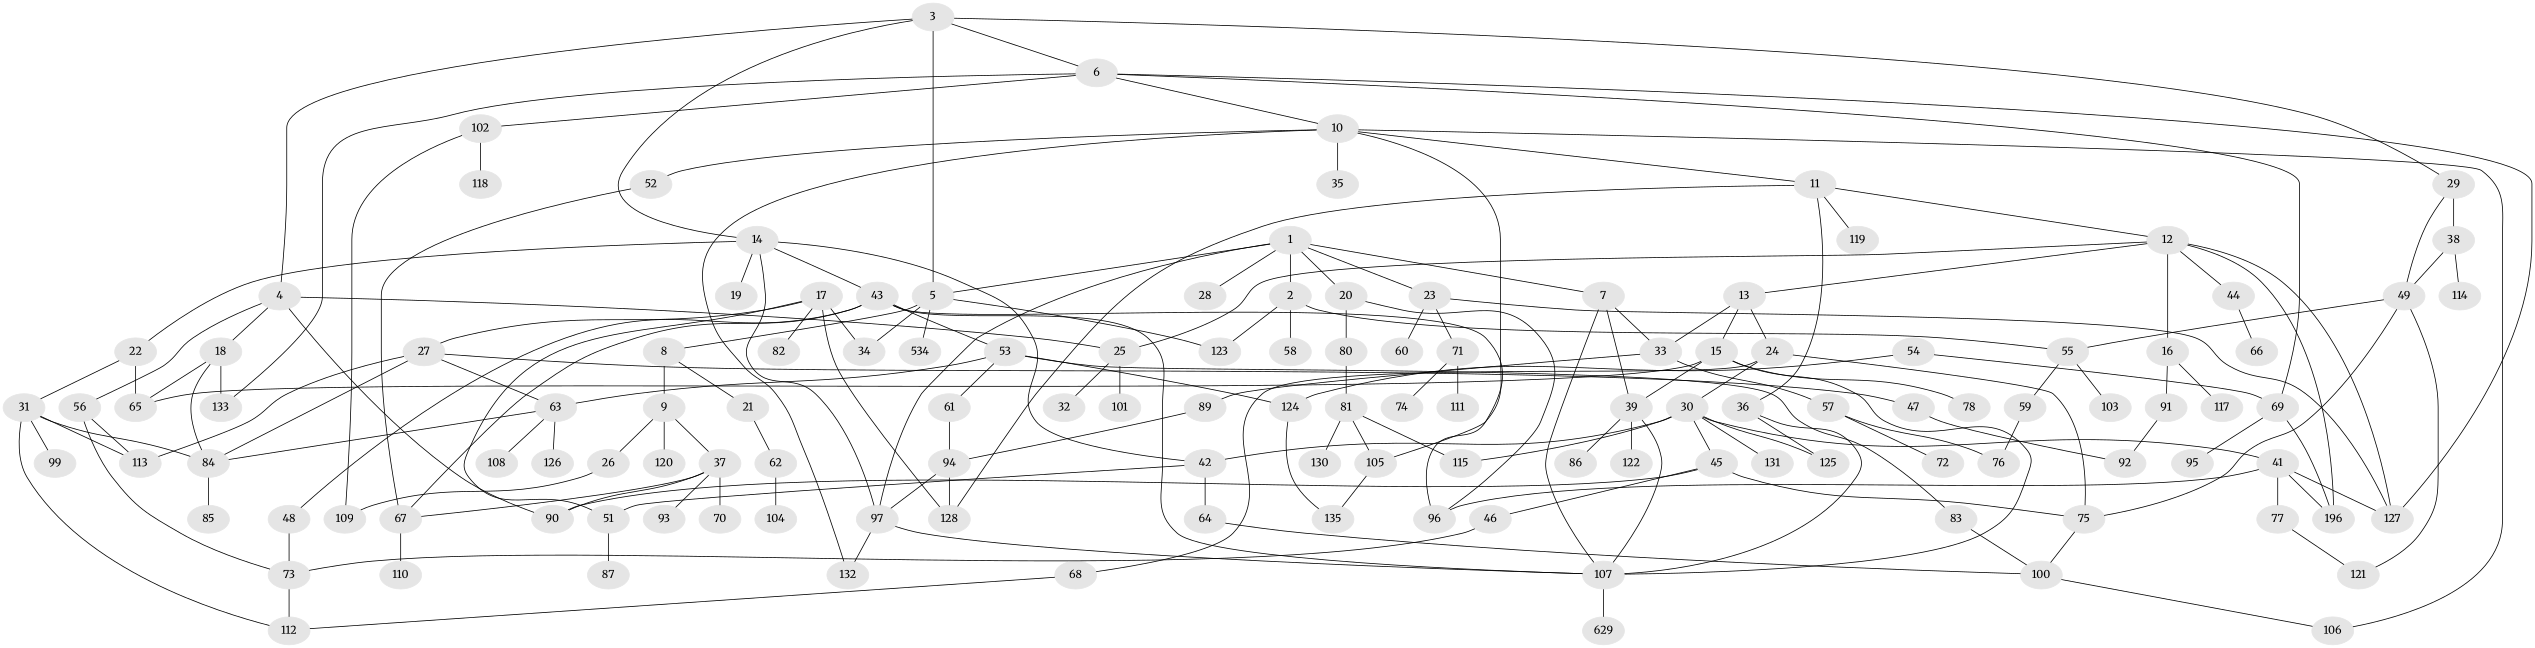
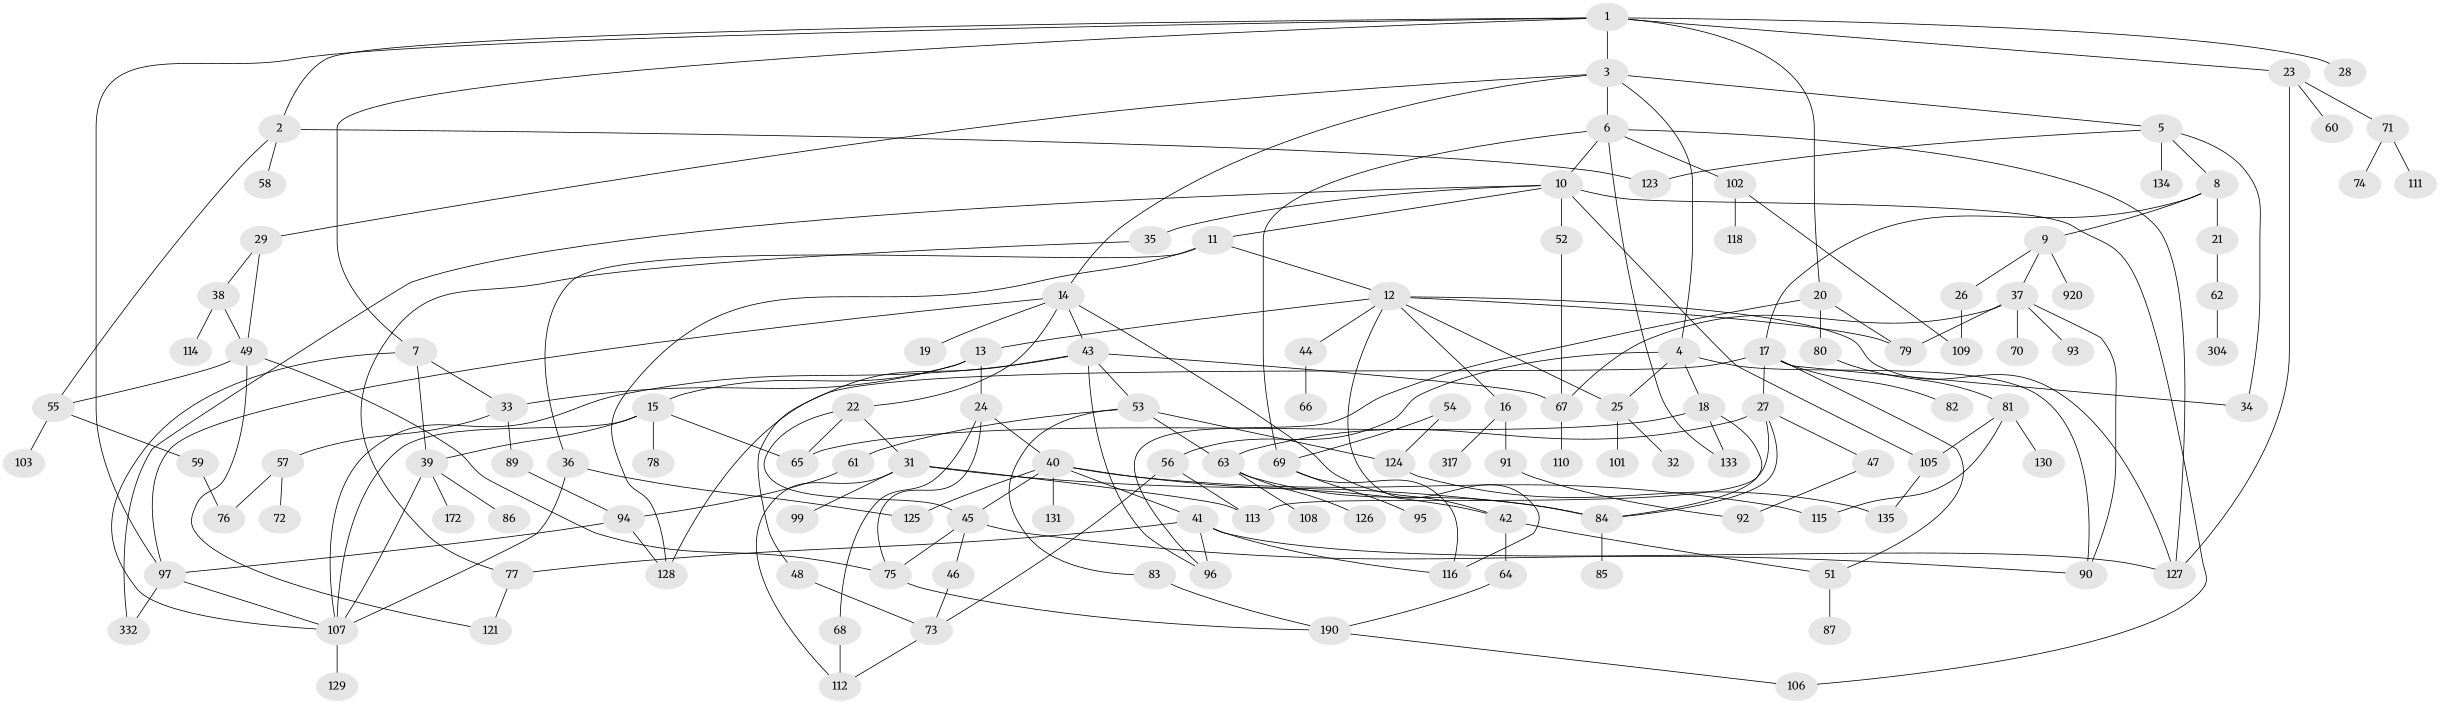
edge "8" -- "17": added
node "119": removed
edge "1" -- "5": now "1" -- "3"
edge "35" -- "77": added
node "534": label "534" -> "134"
node "79": added
node "30": label "30" -> "40"
node "117": label "117" -> "317"
node "120": label "120" -> "920"
node "122": label "122" -> "172"
edge "22" -- "45": added
node "104": label "104" -> "304"
node "196": label "196" -> "116"
node "132": label "132" -> "332"
node "100": label "100" -> "190"
node "629": label "629" -> "129"
